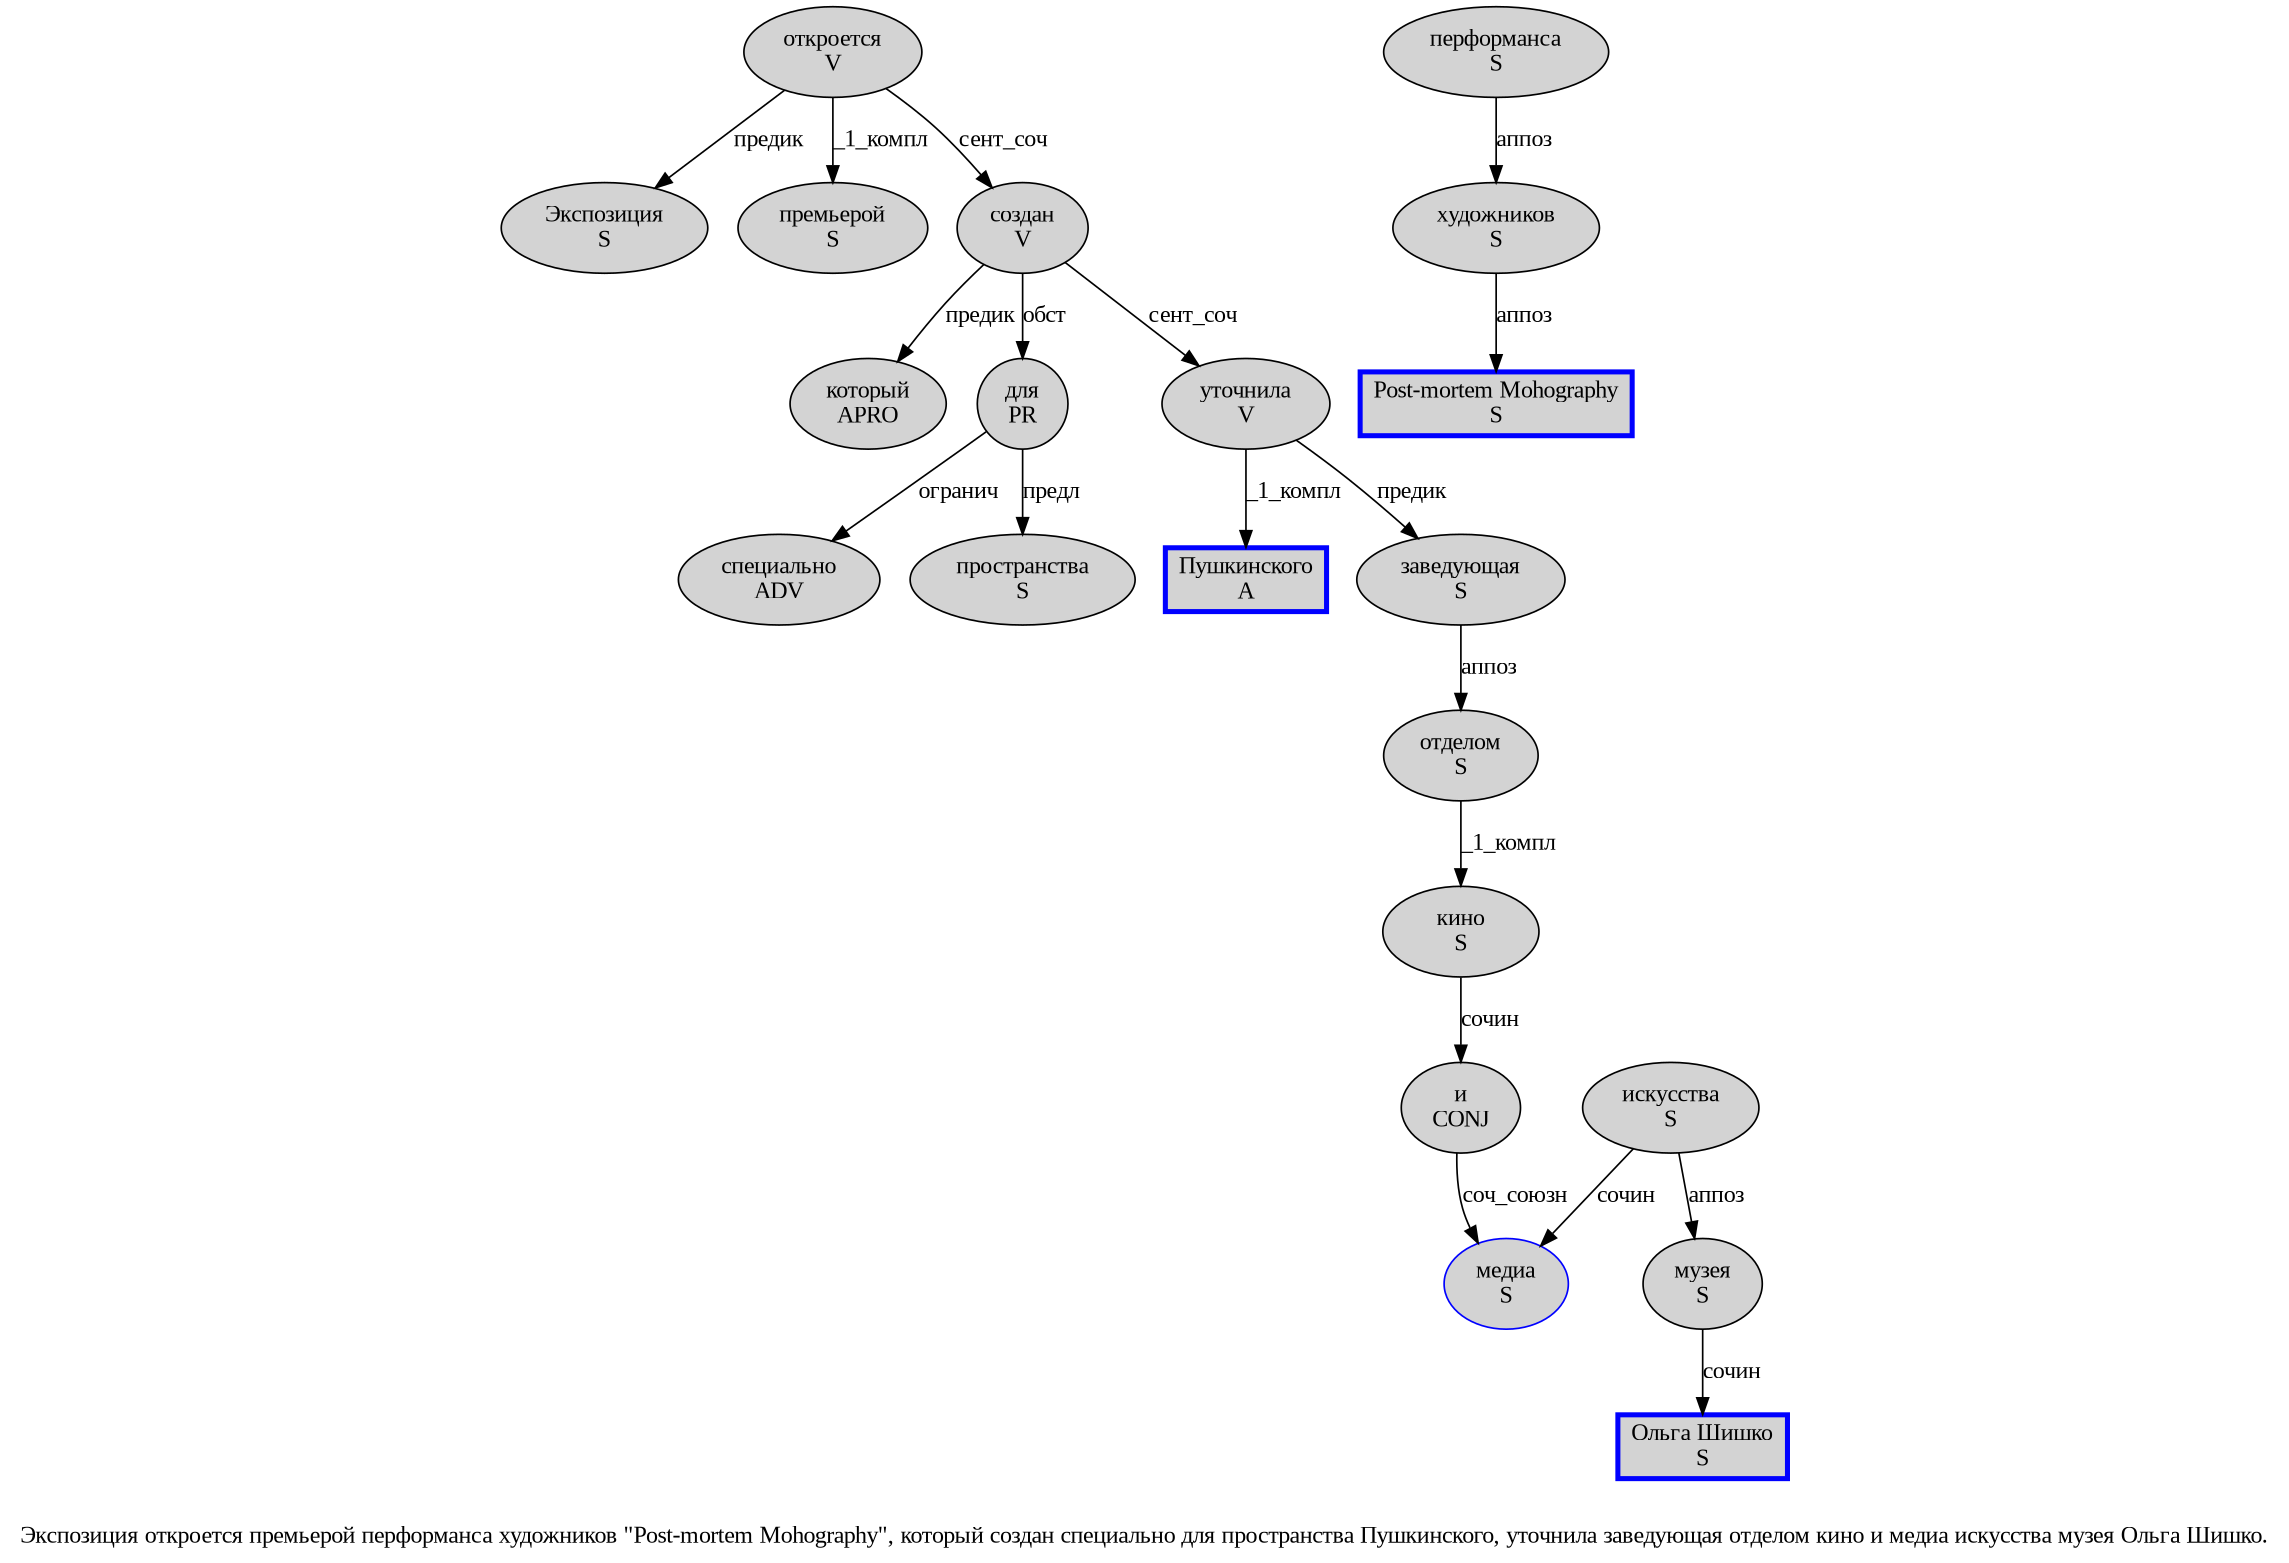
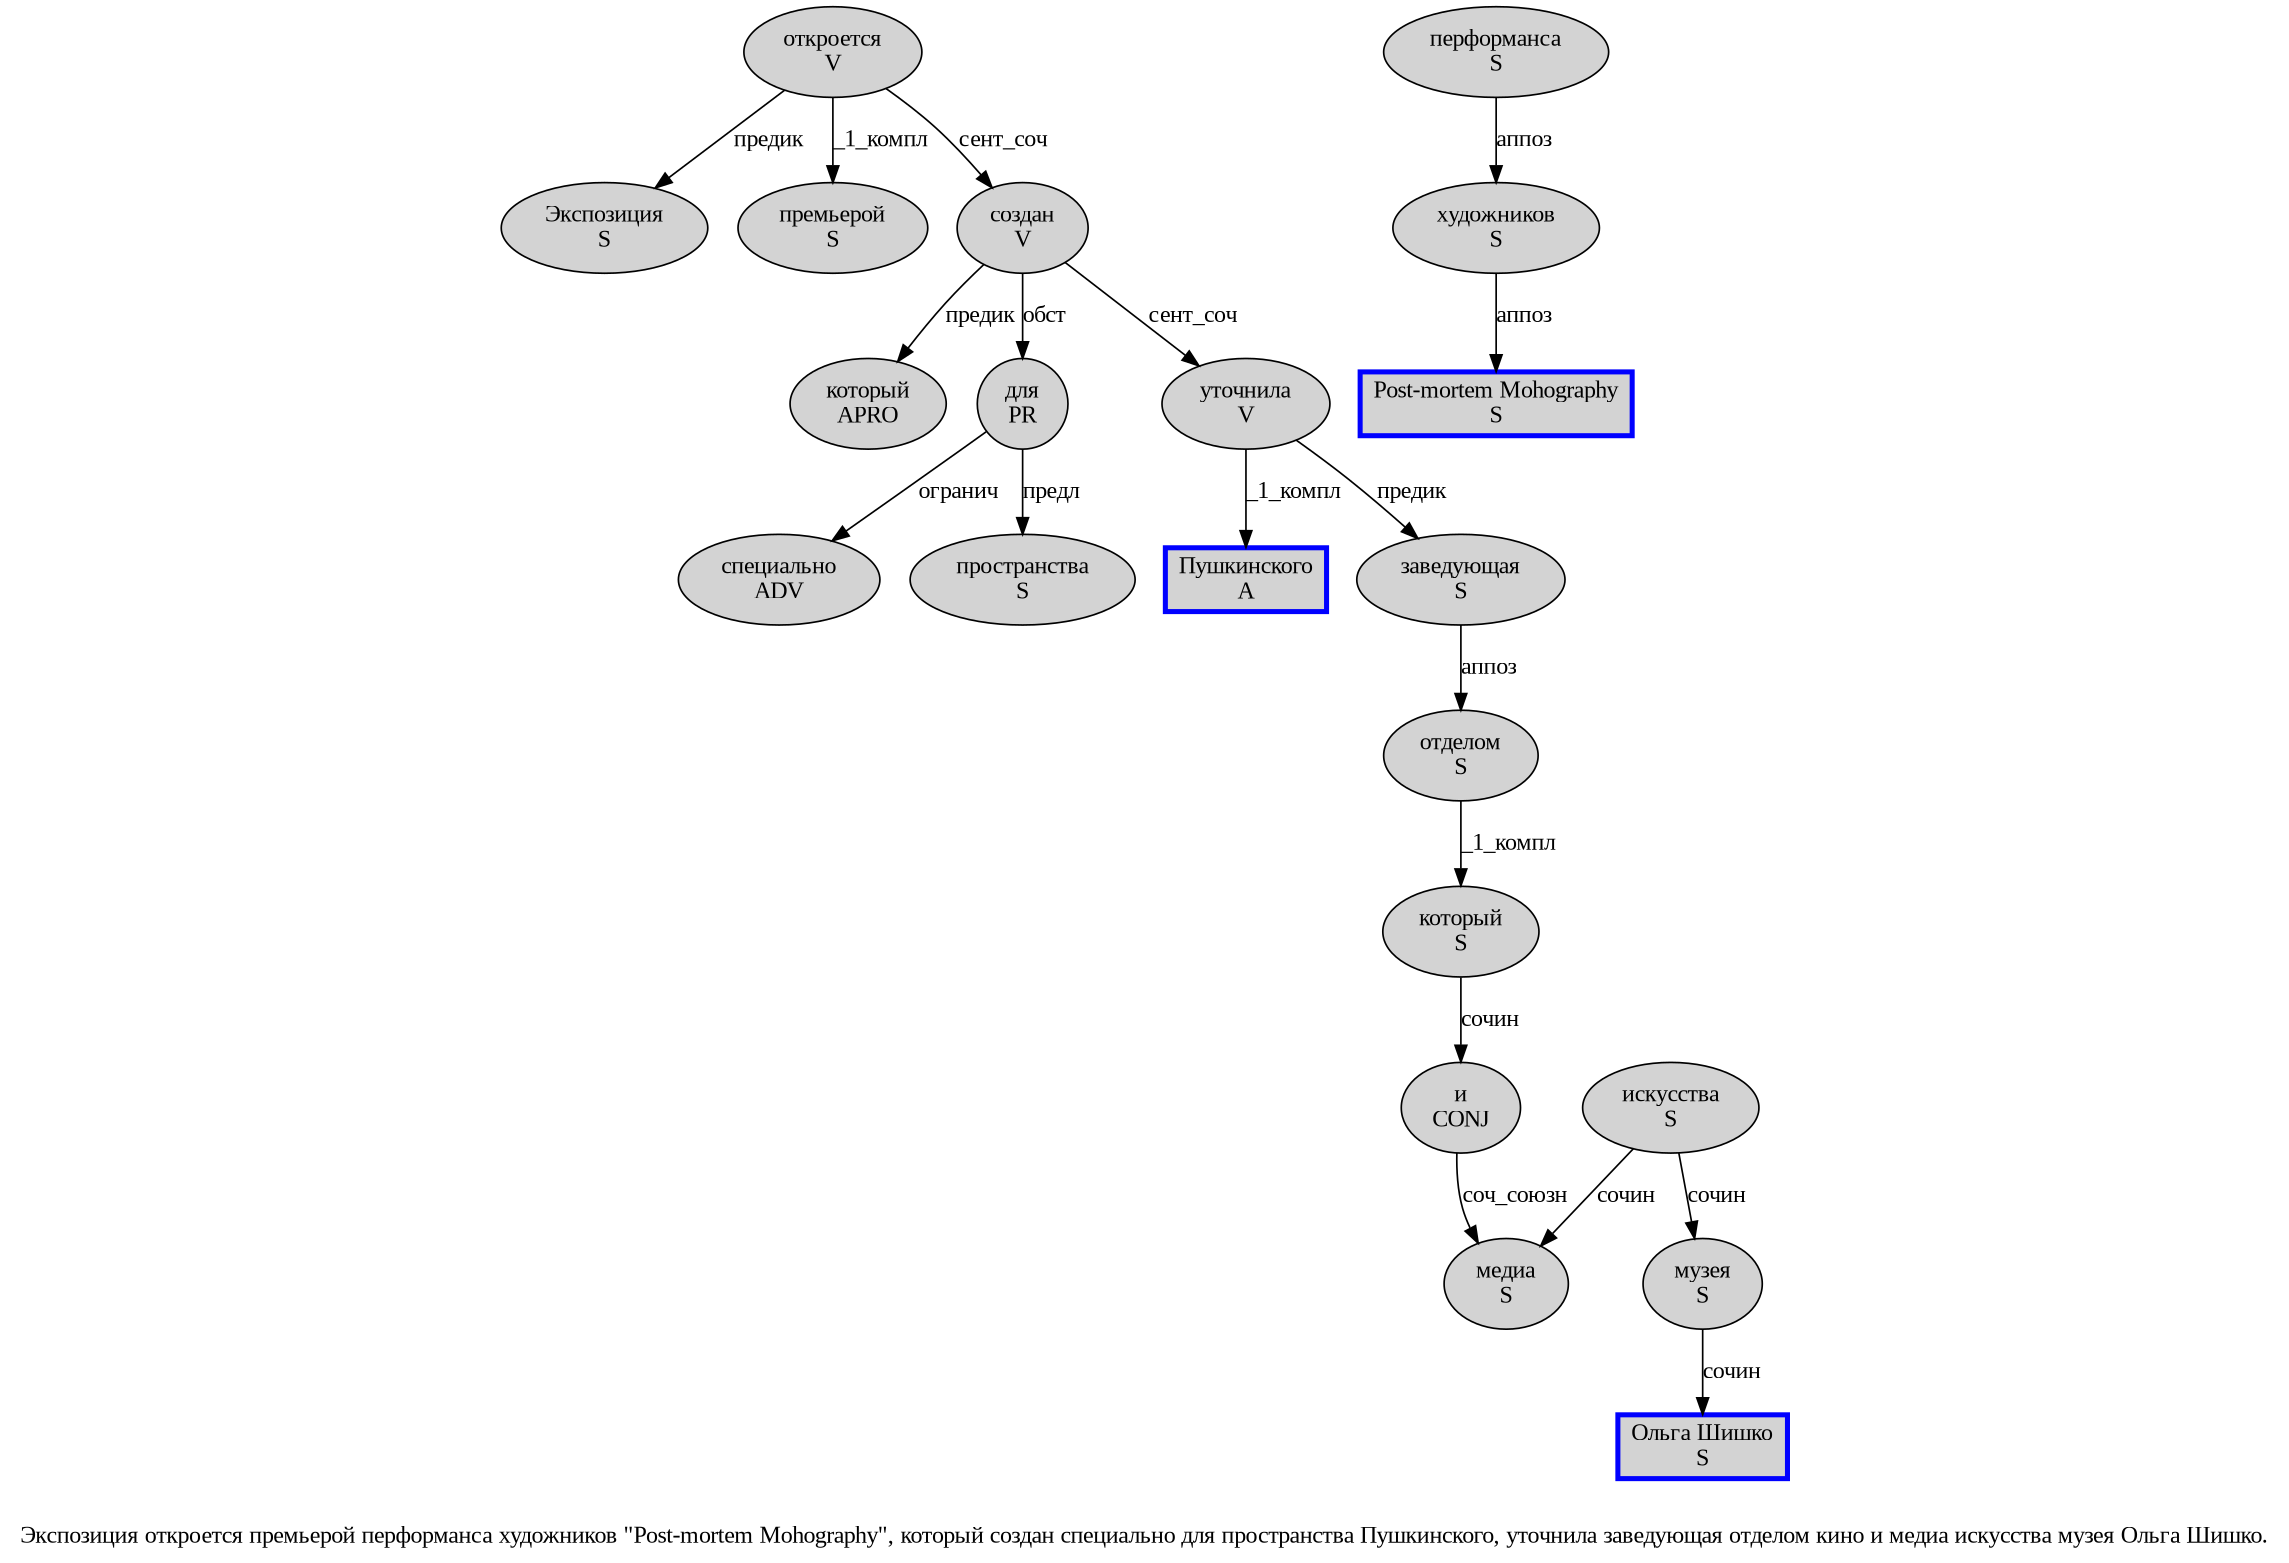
node "кино S": label "кино S" -> "который S"
edge "искусства S" -> "музея S": label "аппоз" -> "сочин"
node "медиа S": color blue -> black
